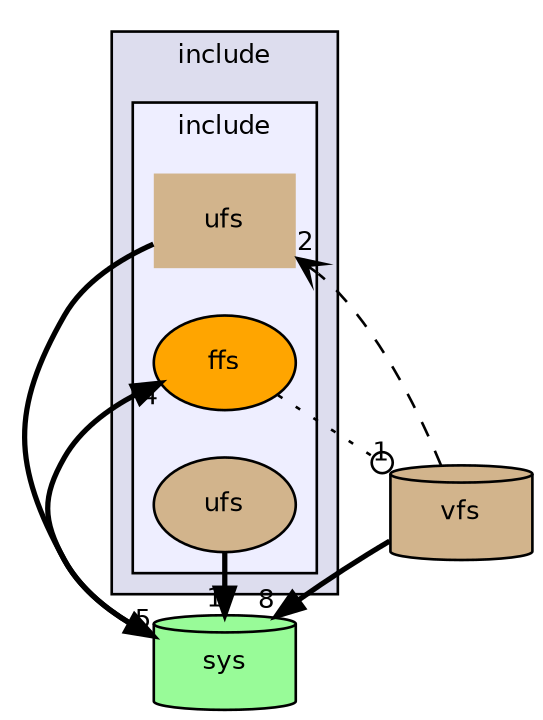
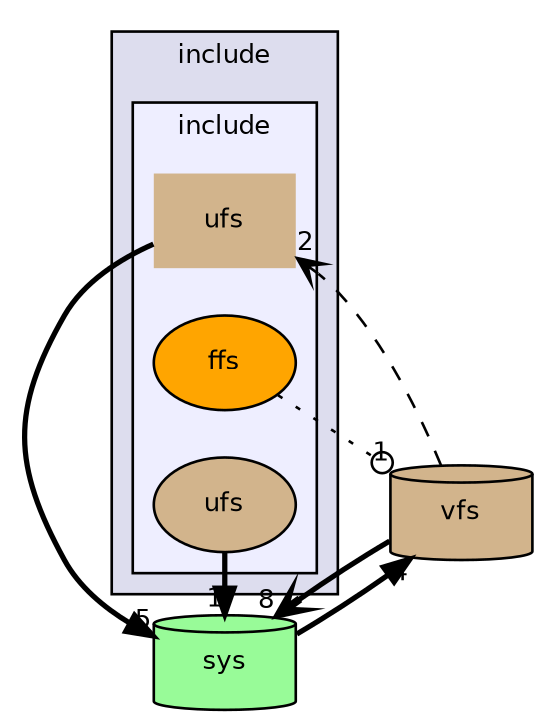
edge "sys" -> "ffs": now "sys" -> "vfs"
edge "vfs" -> "sys": arrowhead normal -> vee
